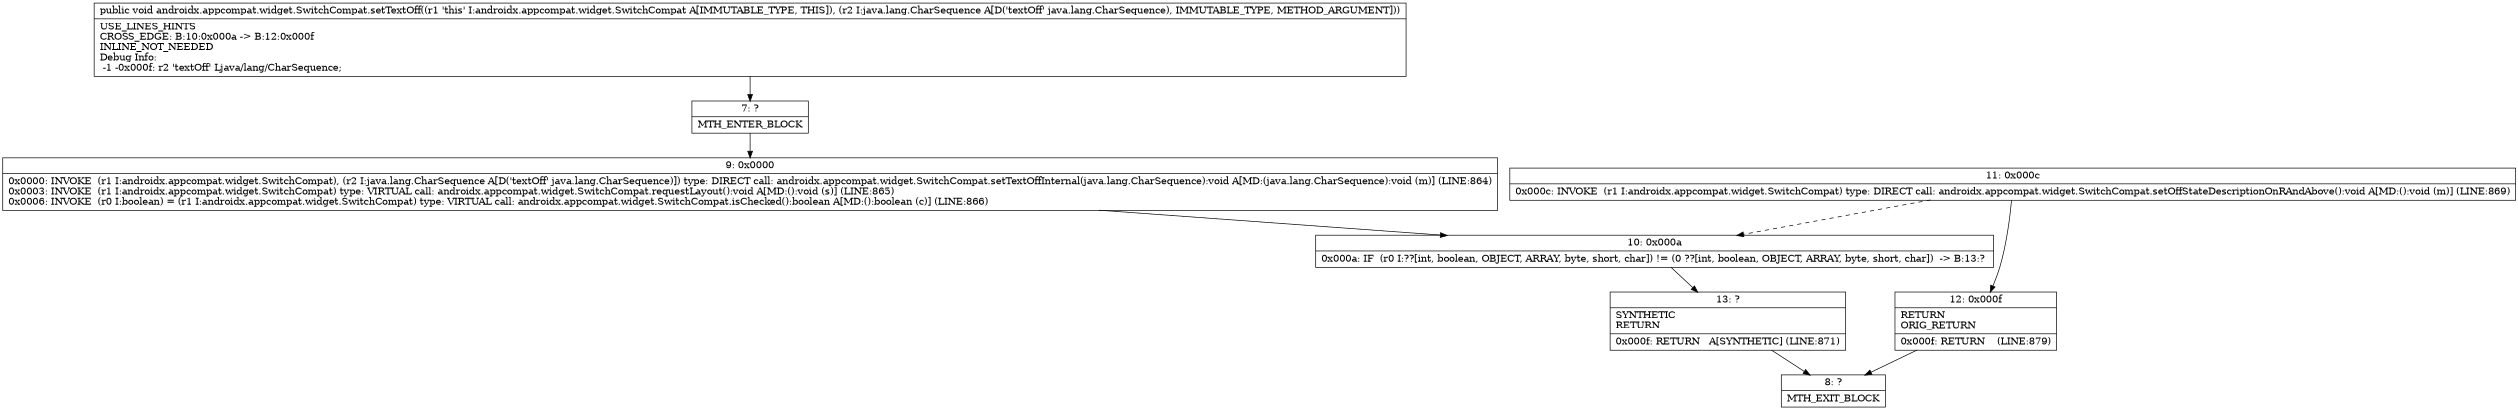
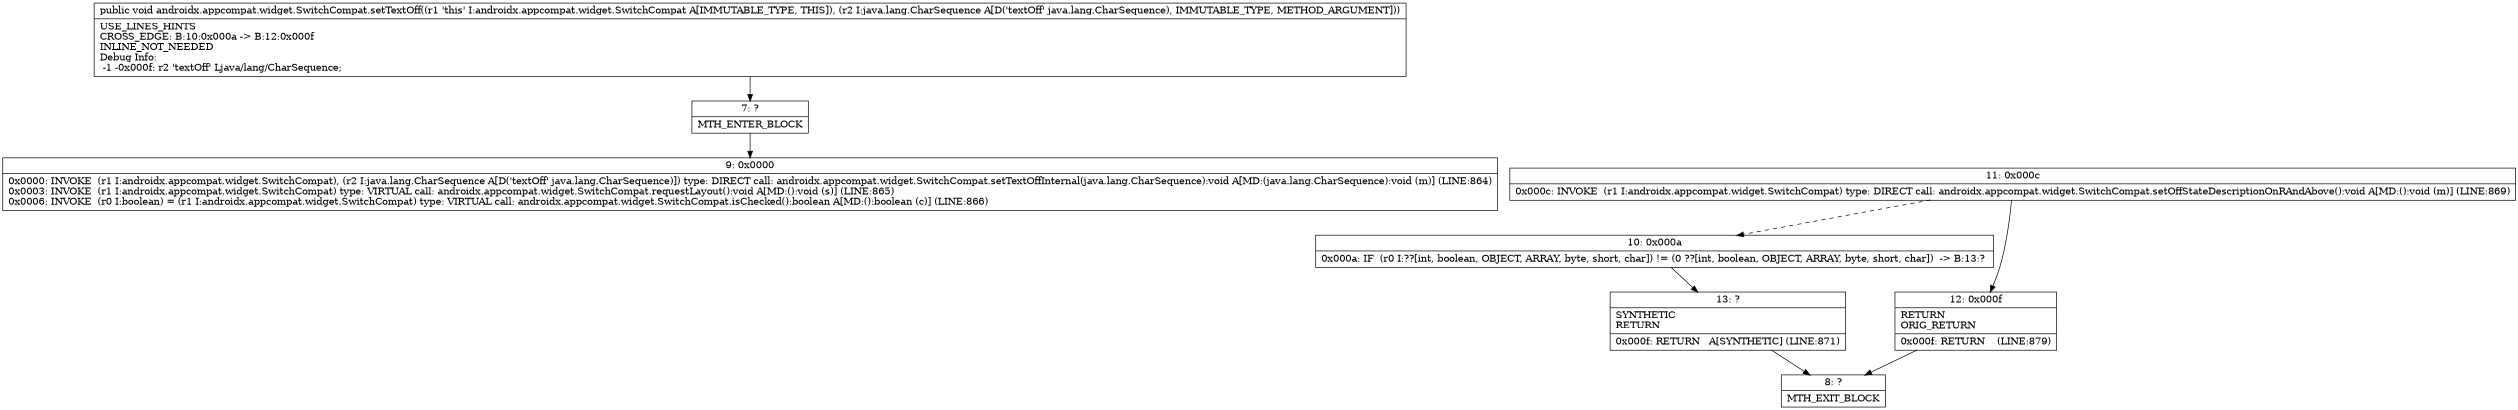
edge "9: 0x0000" -> "10: 0x000a": removed
